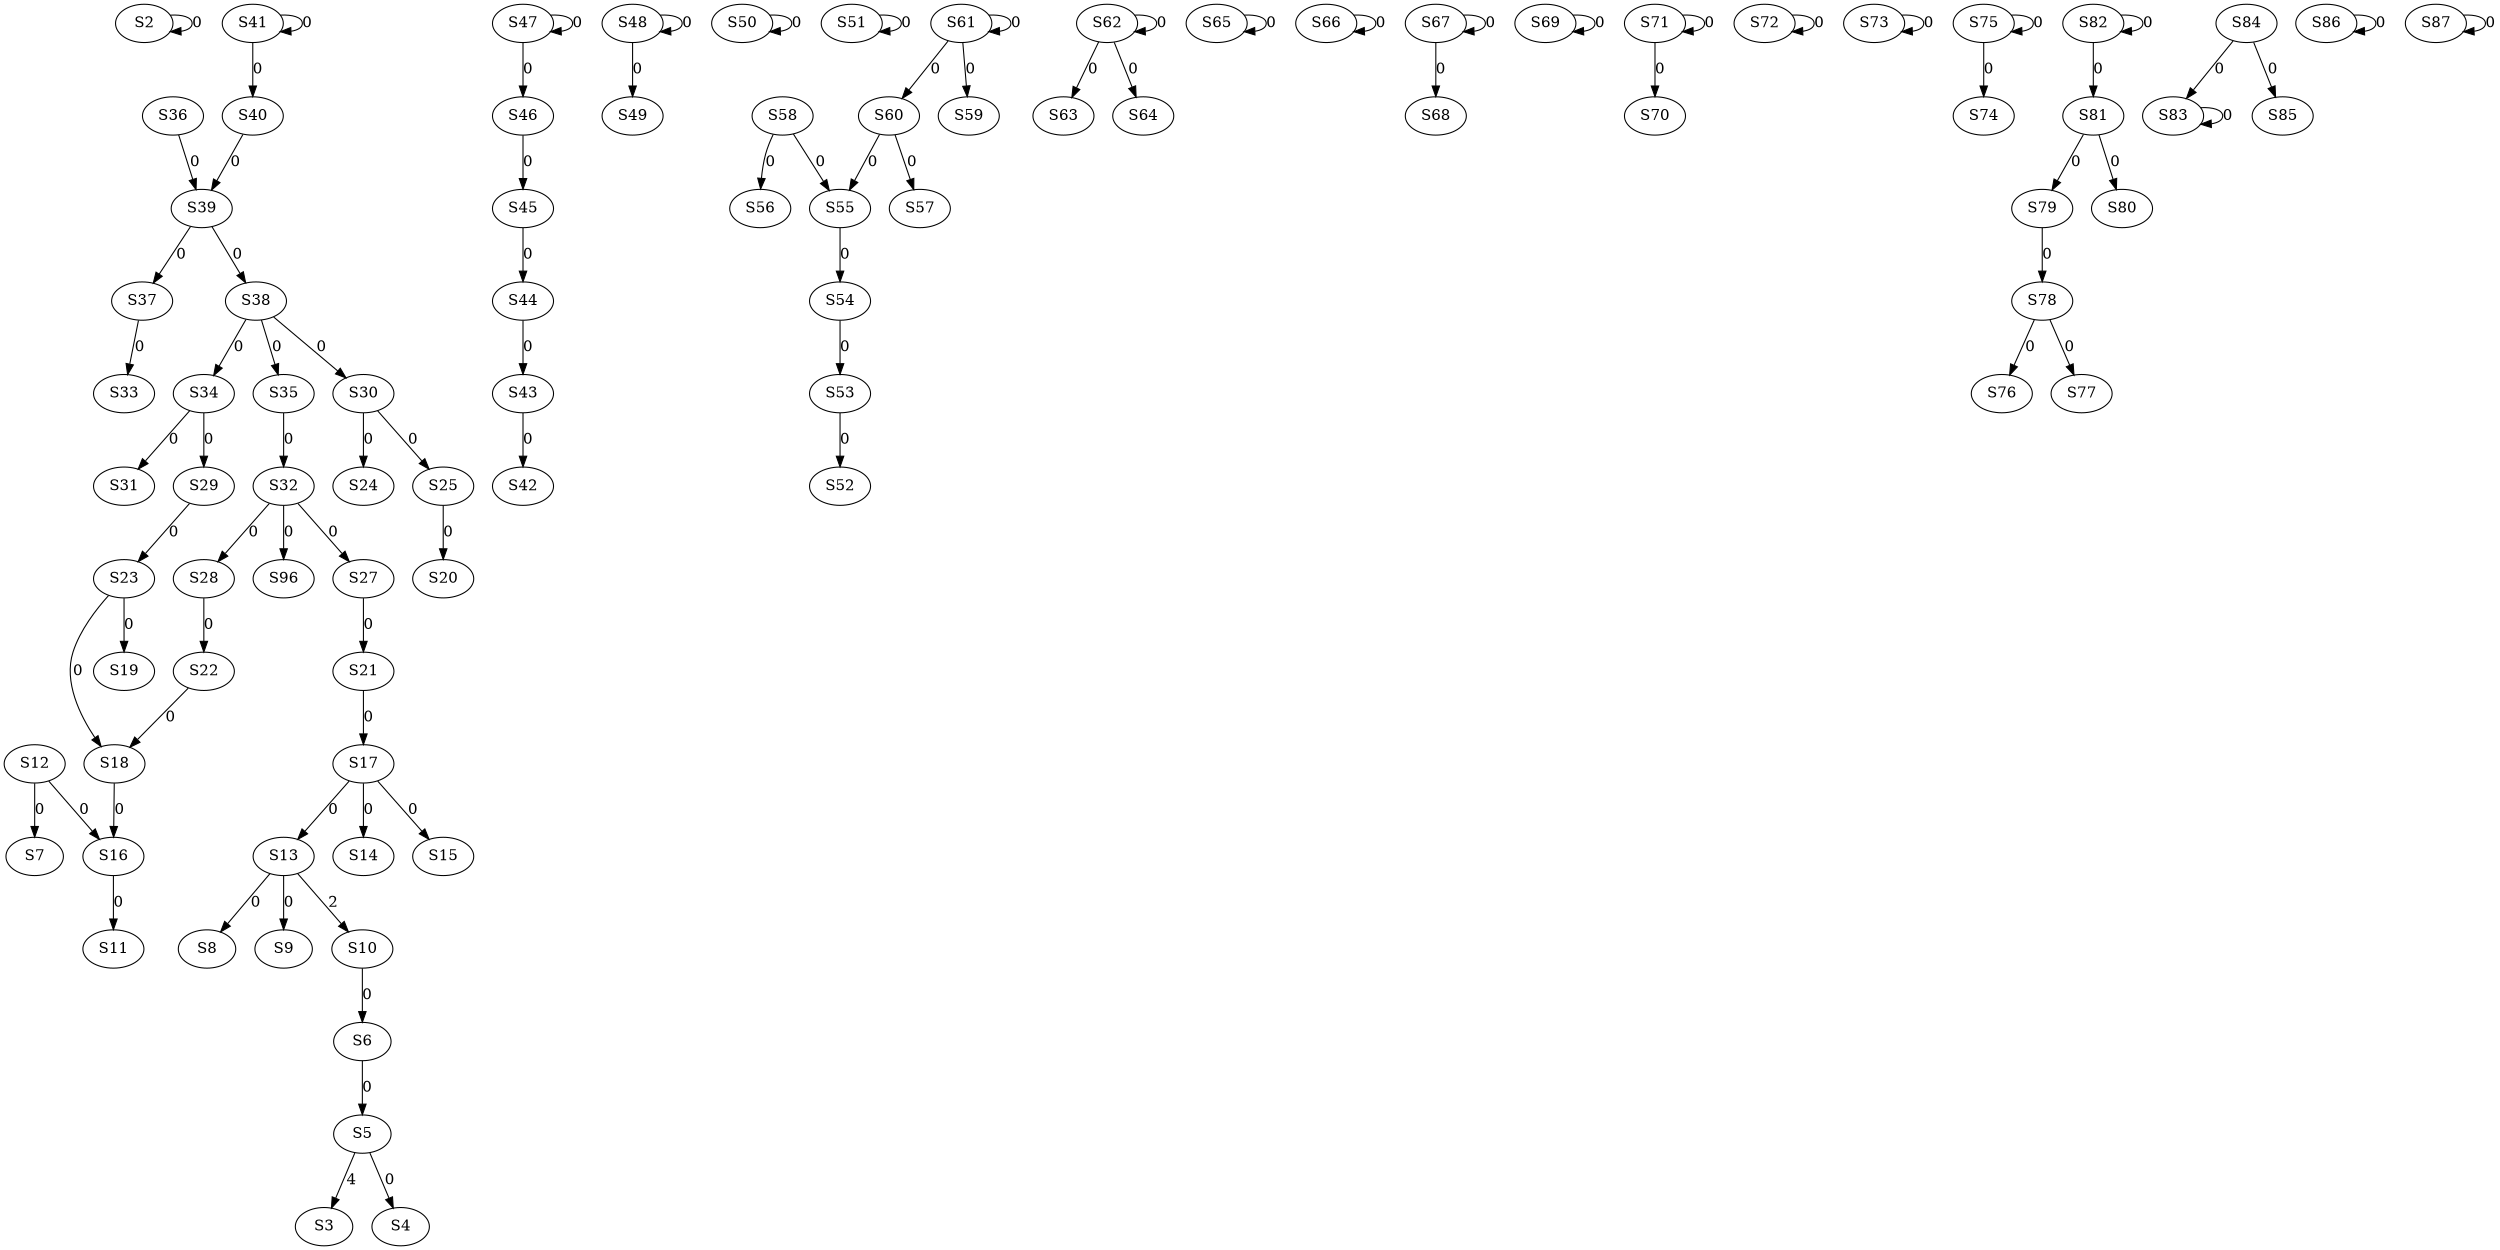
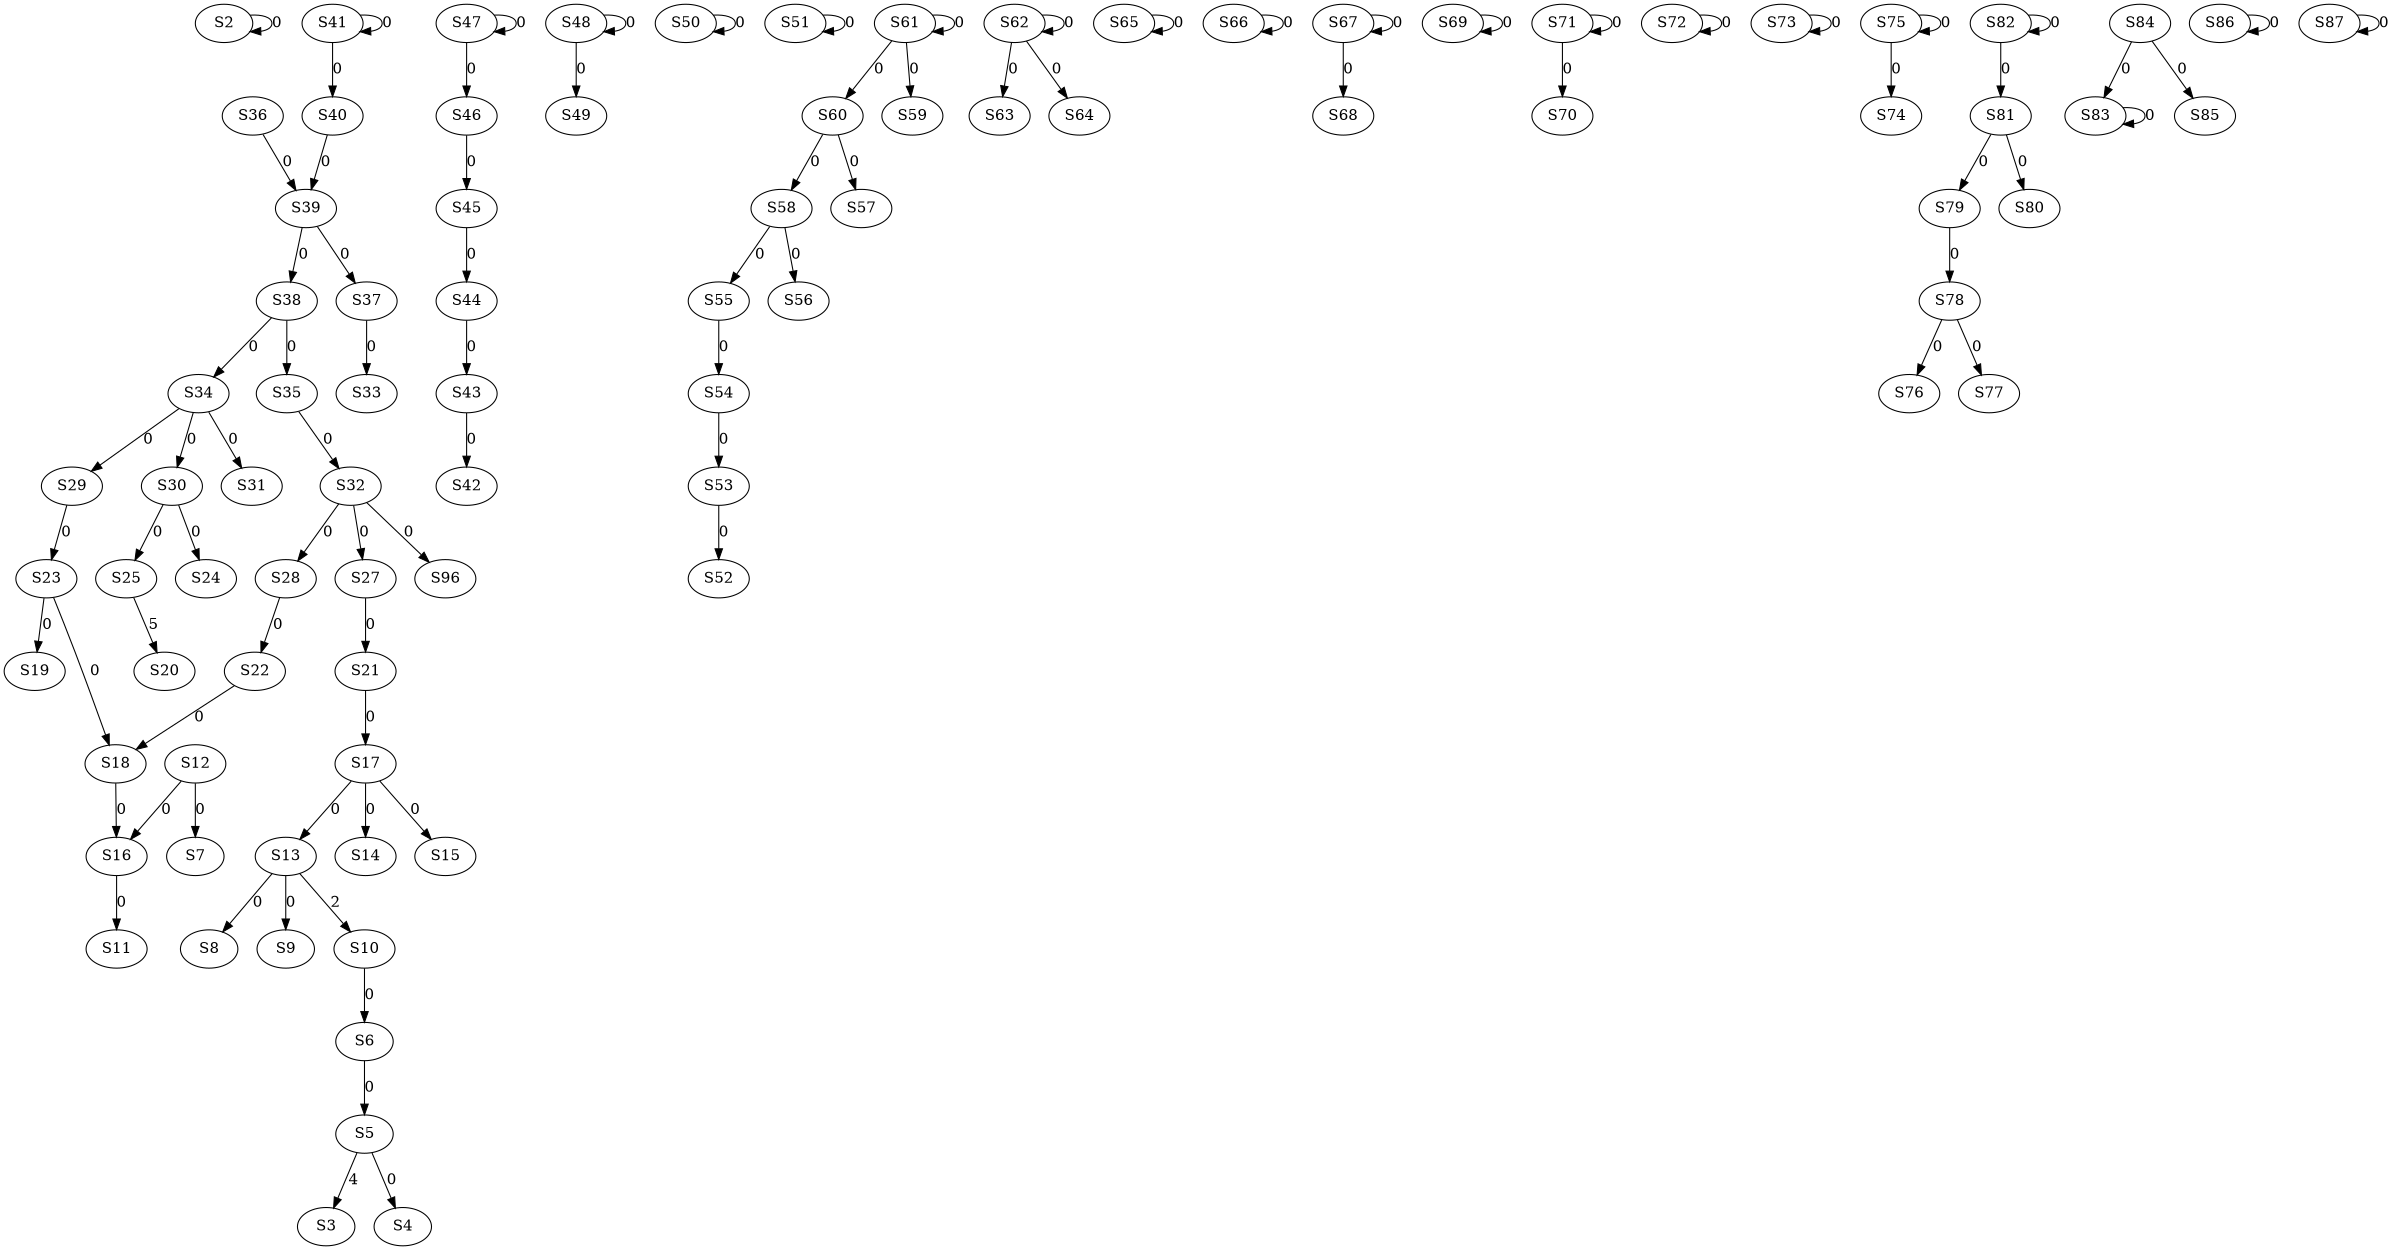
edge "S60" -> "S55": now "S60" -> "S58"
edge "S38" -> "S30": now "S34" -> "S30"
edge "S25" -> "S20": label "0" -> "5"
